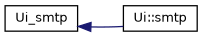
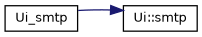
edge "Ui::smtp" -> "Ui_smtp": reversed
